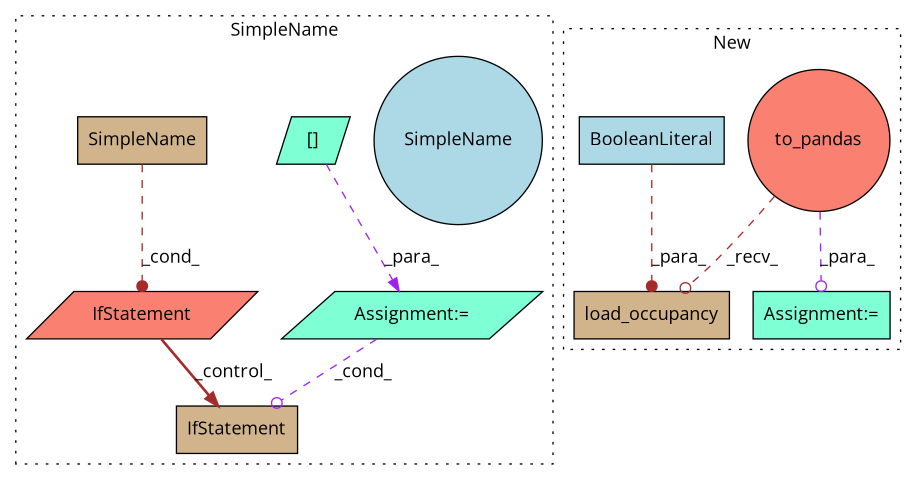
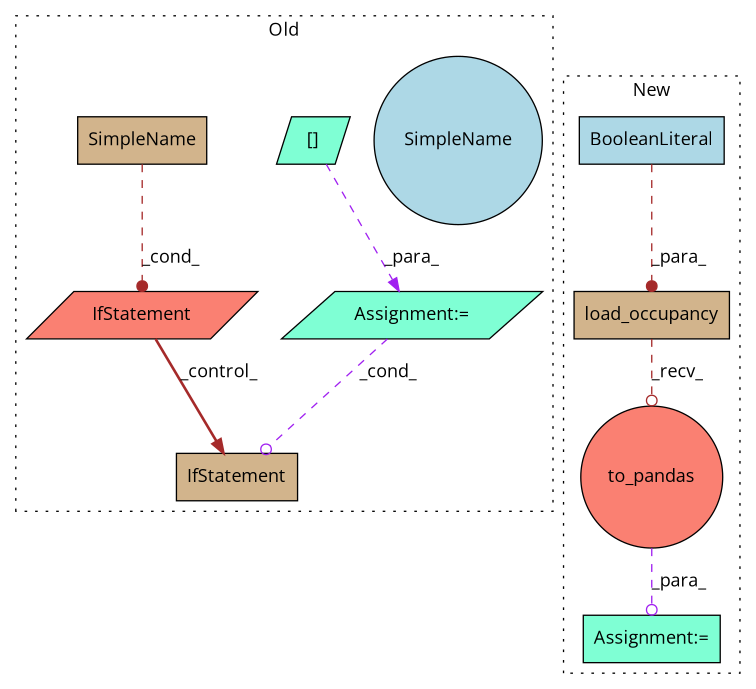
cluster "SimpleName": label "SimpleName" -> "Old"
edge "to_pandas" -> "load_occupancy": reversed
